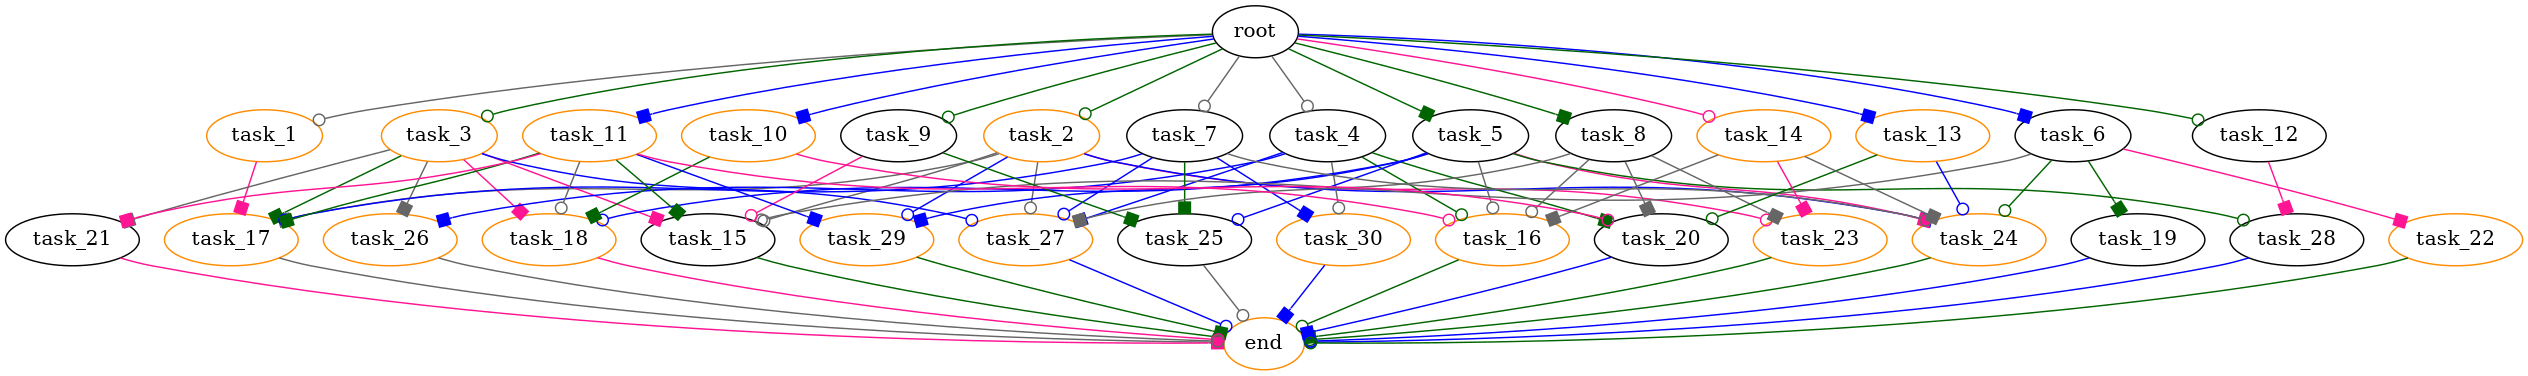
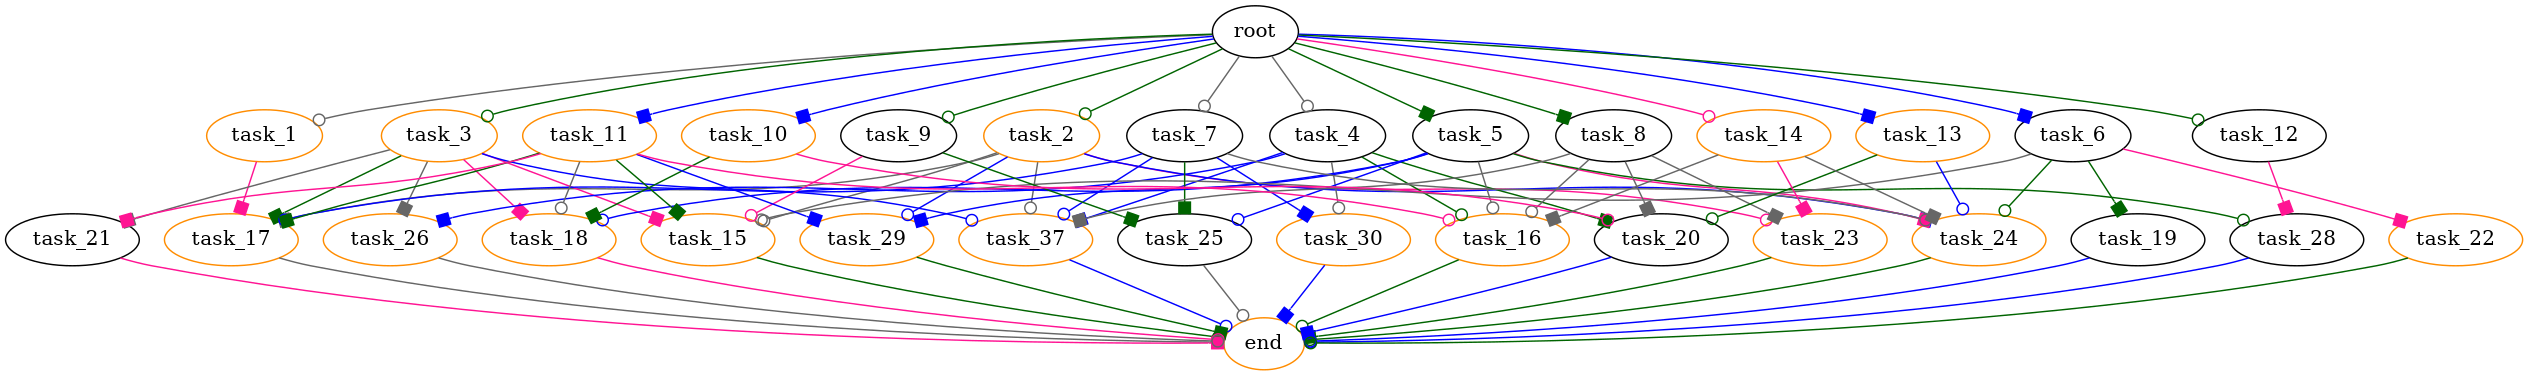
node "task_15": color black -> darkorange
node "task_27": label "task_27" -> "task_37"
